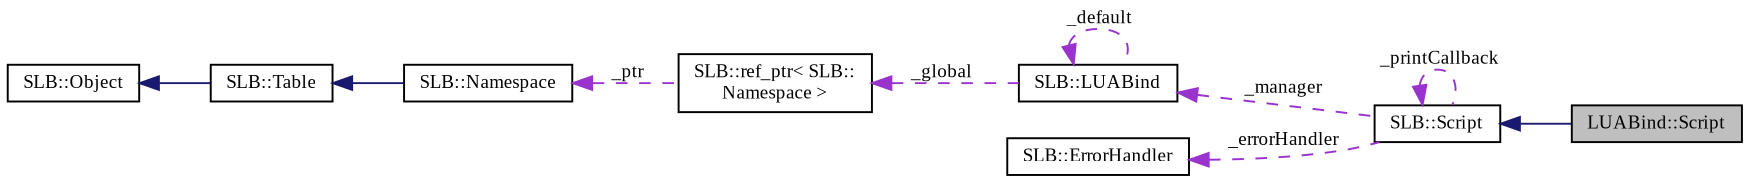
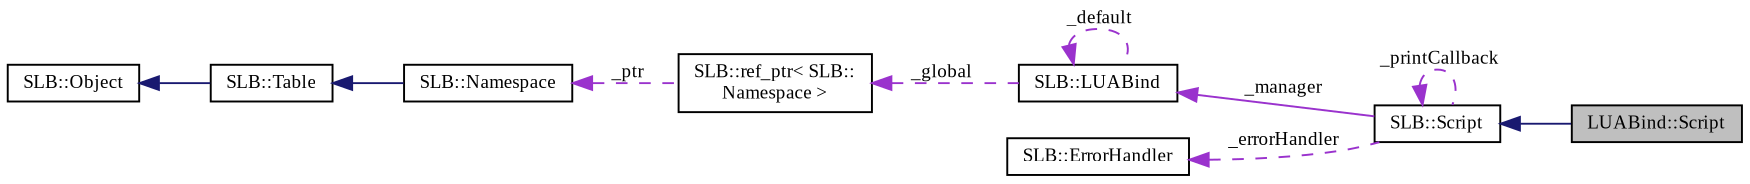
edge "SLB::Script" -> "SLB::LUABind": style dashed -> solid
